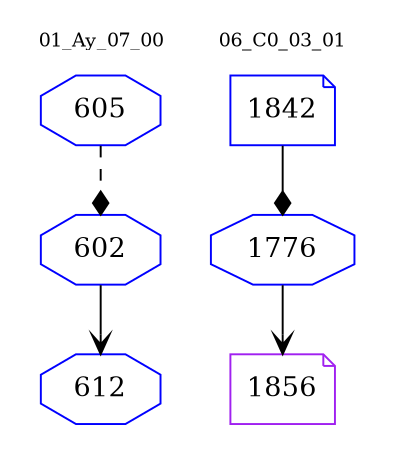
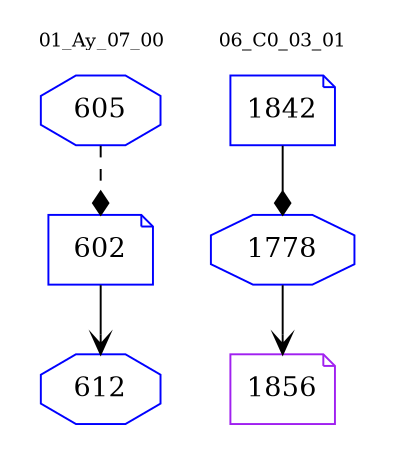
node "602": shape octagon -> note
node "1776": label "1776" -> "1778"
